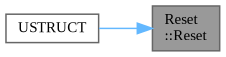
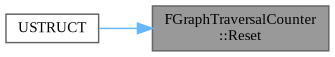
node "Reset ::Reset": label "Reset ::Reset" -> "FGraphTraversalCounter ::Reset"
